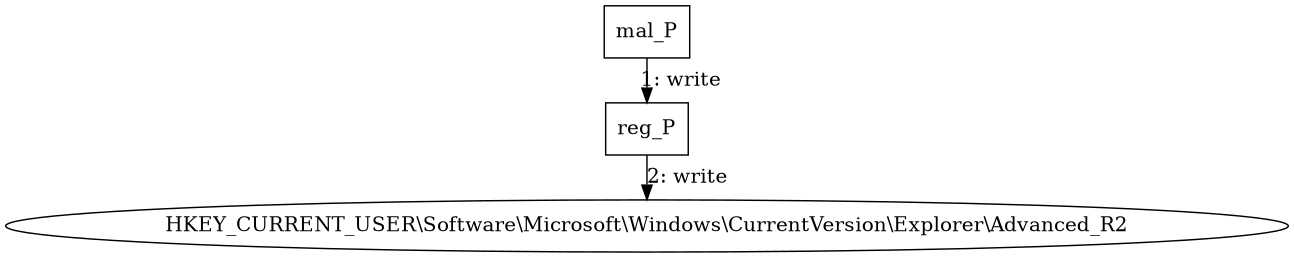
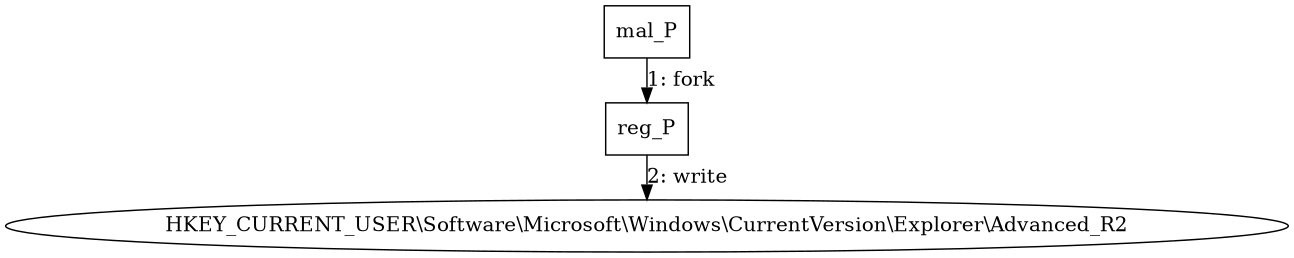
edge "mal_P" -> "reg_P": label "1: write" -> "1: fork"
